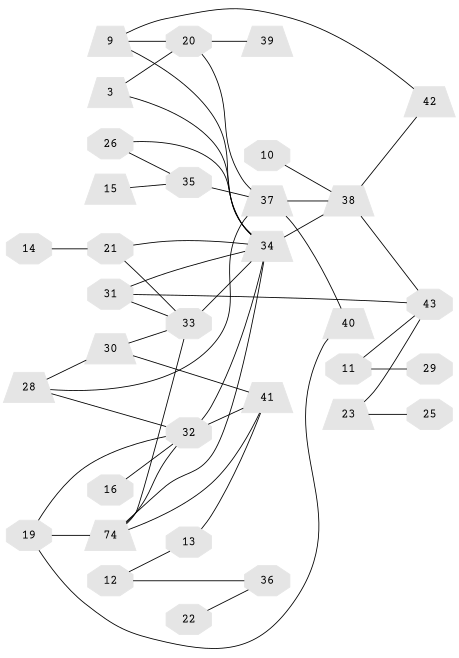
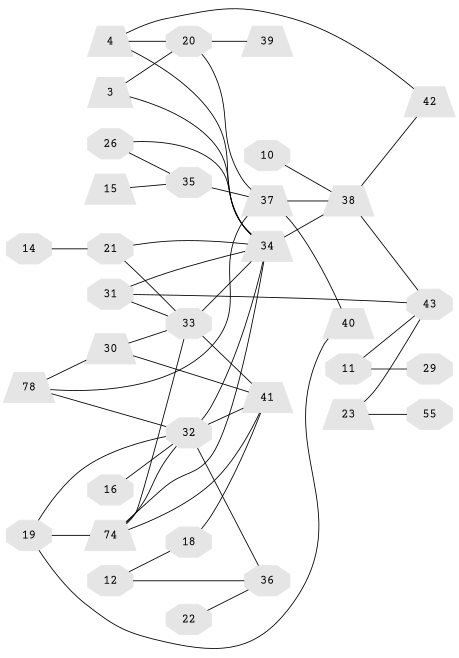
node "9": label "9" -> "4"
edge "33" -- "41": added
node "28": label "28" -> "78"
node "25": label "25" -> "55"
edge "32" -- "36": added
node "13": label "13" -> "18"
